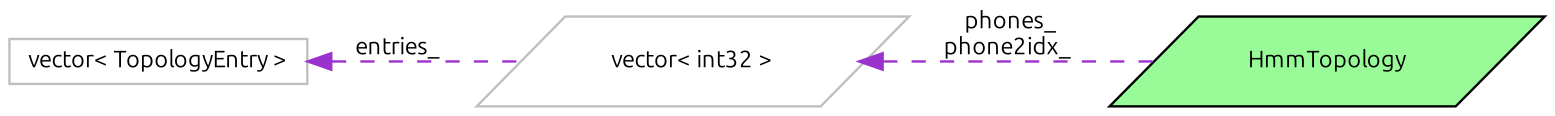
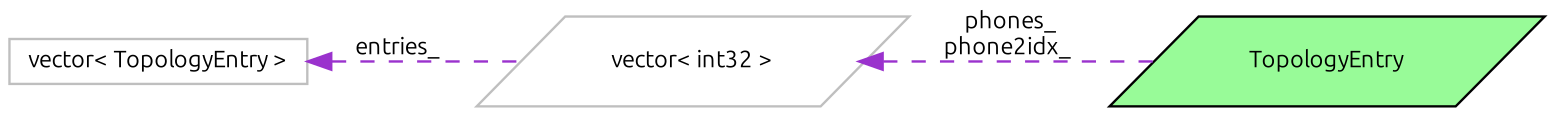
node "HmmTopology": label "HmmTopology" -> "TopologyEntry"
